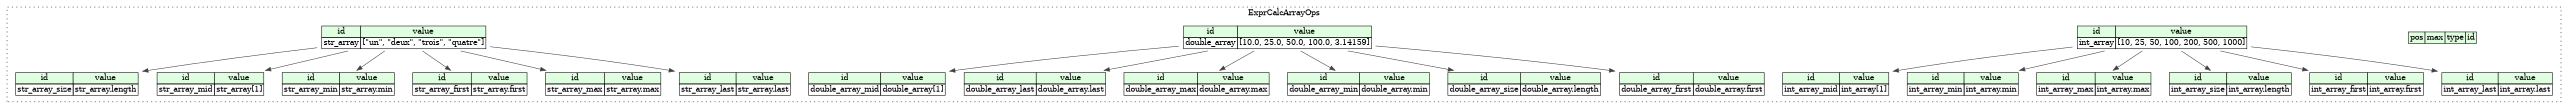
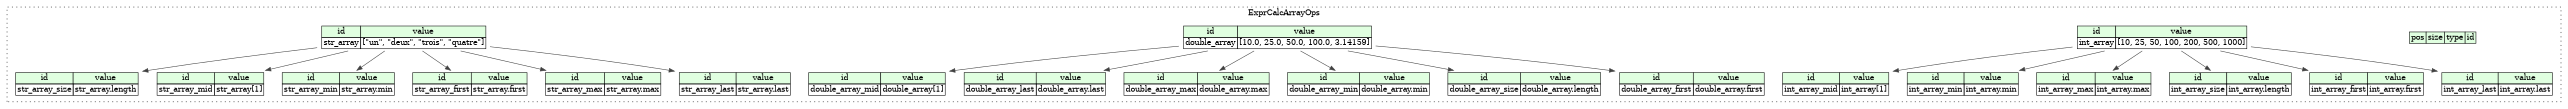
node "pos": text "max" -> "size"
